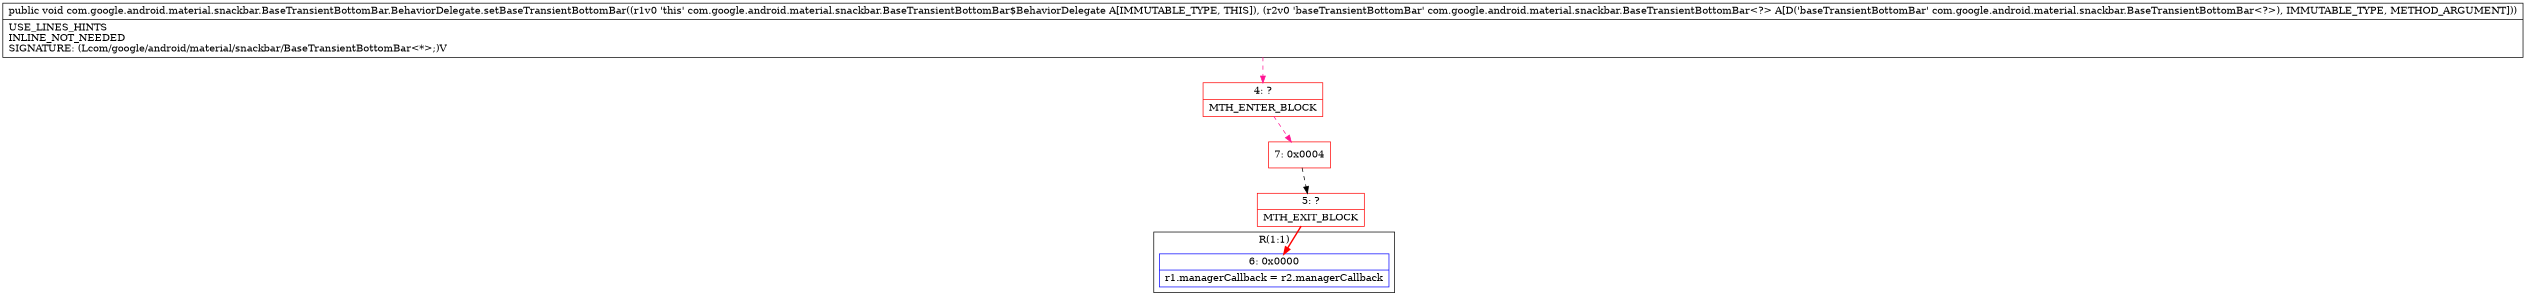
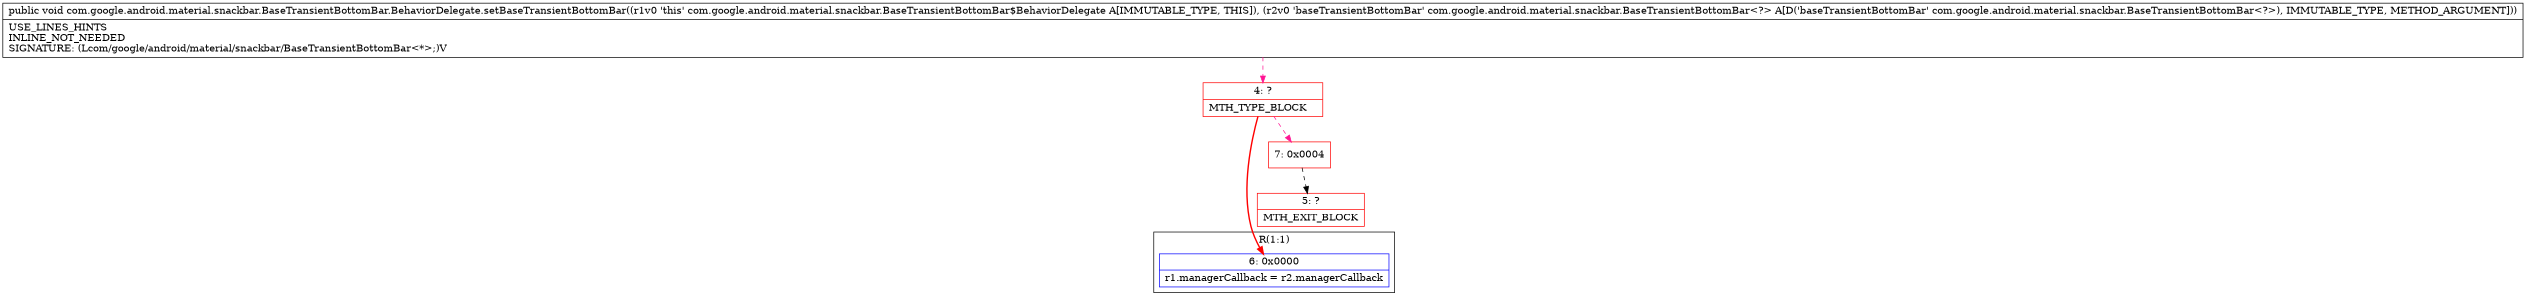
node "4: ?": text "MTH_ENTER_BLOCK" -> "MTH_TYPE_BLOCK"
edge "5: ?" -> "6: 0x0000": now "4: ?" -> "6: 0x0000"
